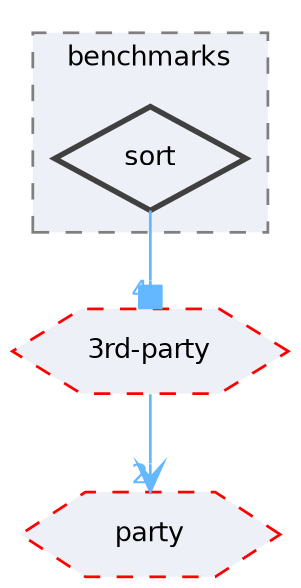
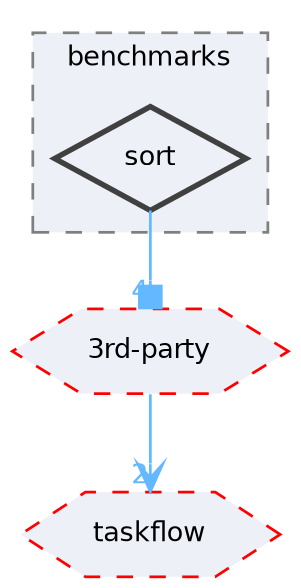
node "party": label "party" -> "taskflow"
